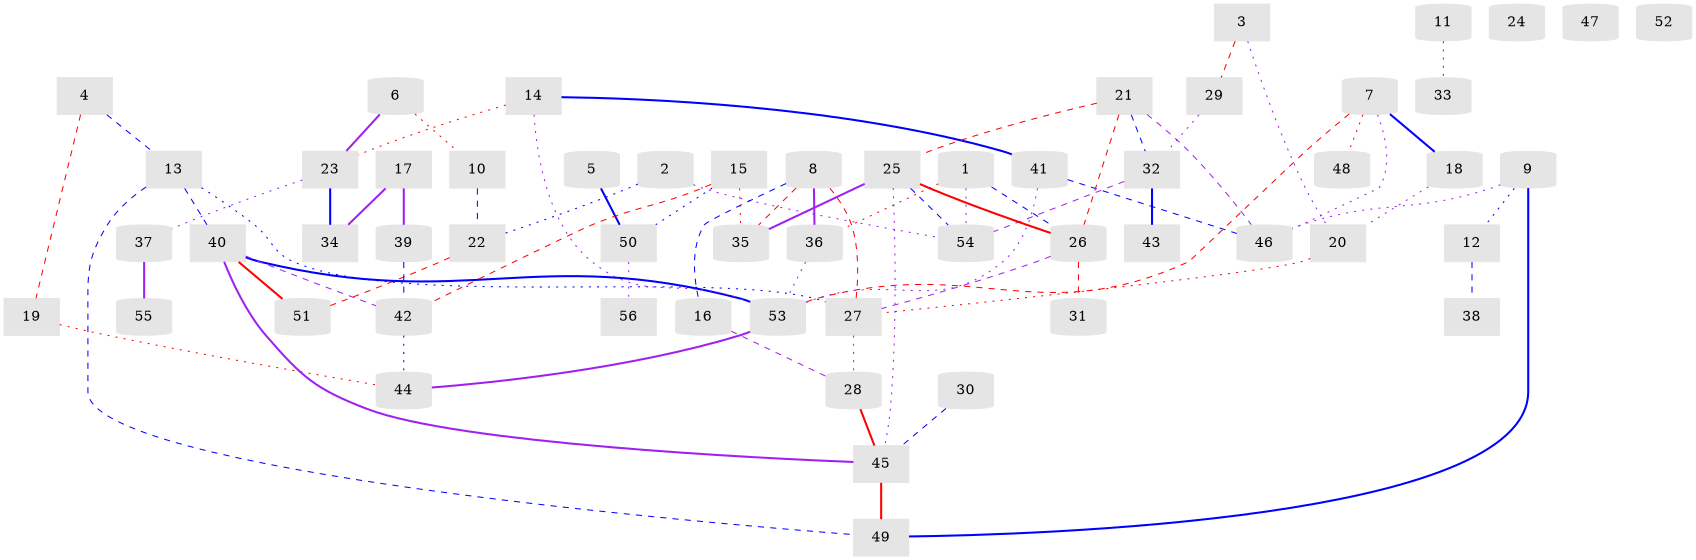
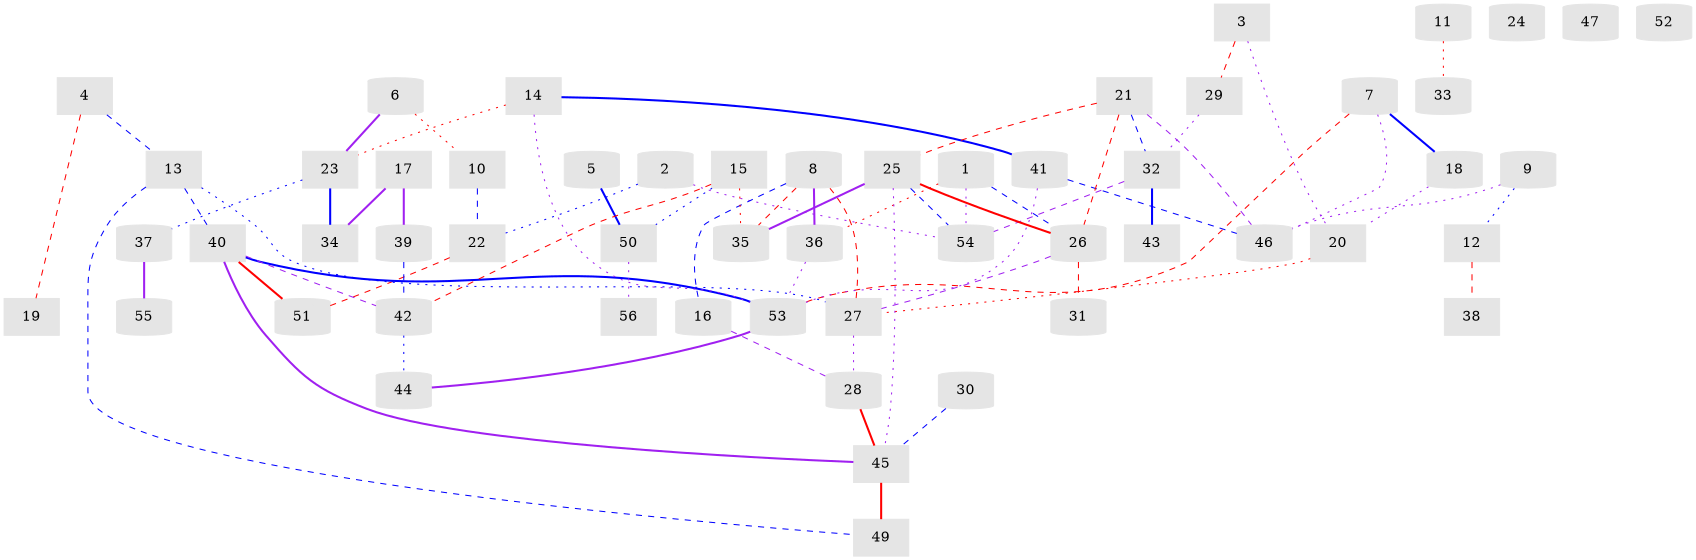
node "48": removed
edge "23" -- "37": color purple -> blue
edge "12" -- "38": color blue -> red
edge "19" -- "44": removed
edge "9" -- "49": removed
